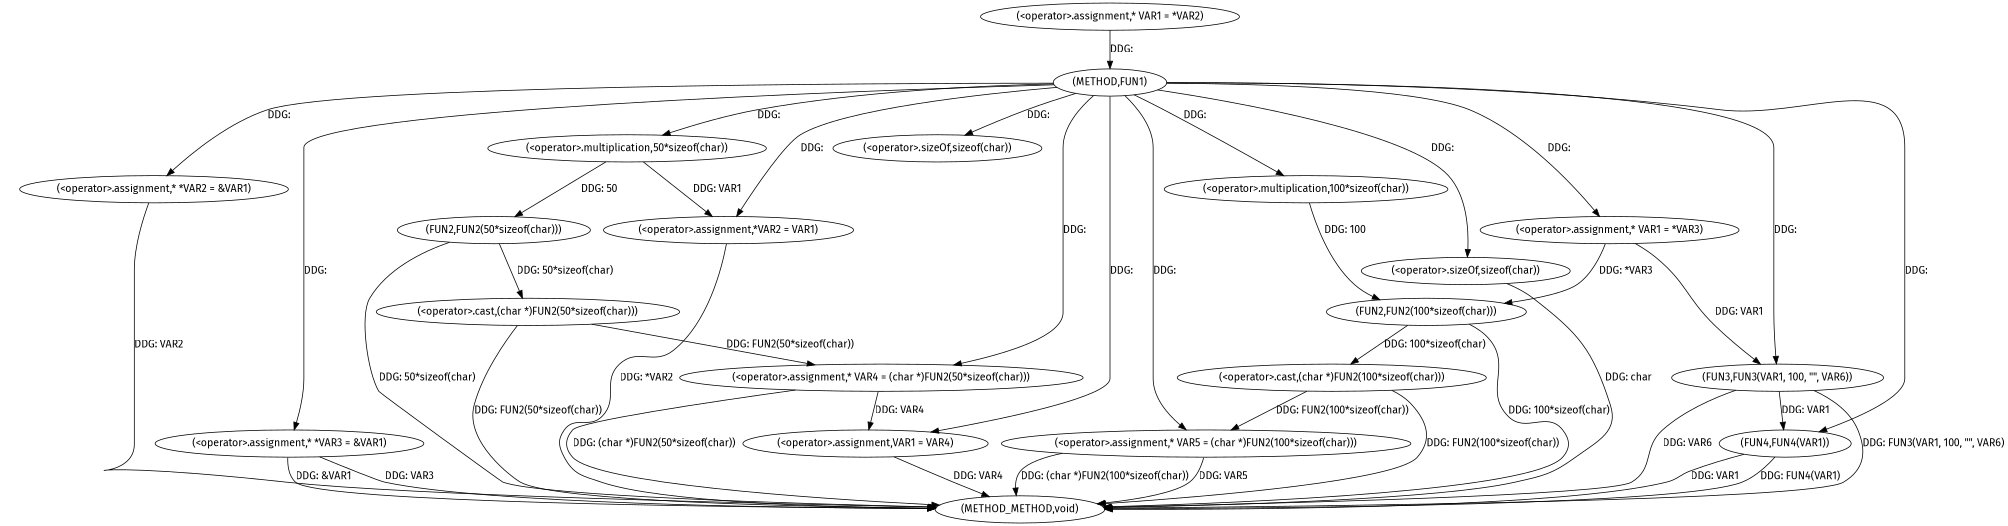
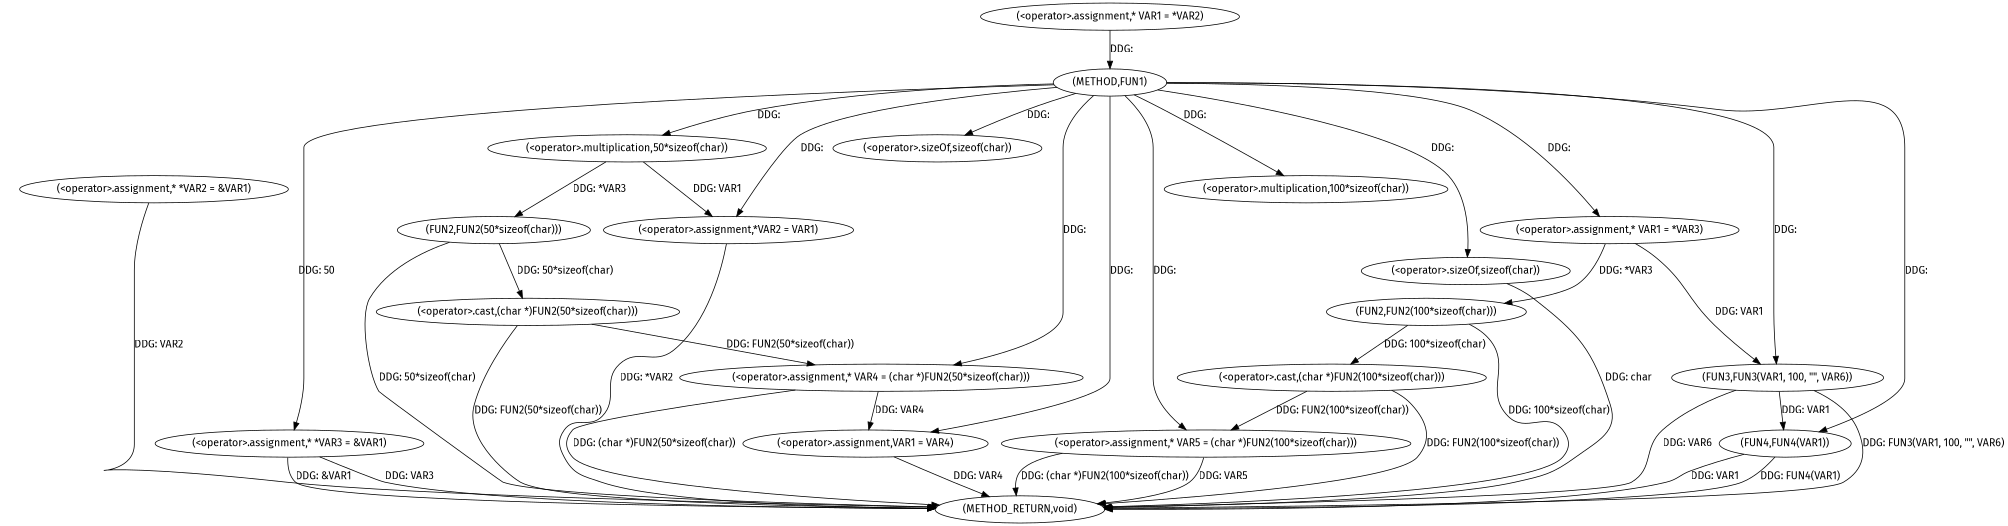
edge "(METHOD,FUN1)" -> "(<operator>.assignment,* *VAR2 = &VAR1)": removed, label "DDG:"
edge "(<operator>.multiplication,50*sizeof(char))" -> "(FUN2,FUN2(50*sizeof(char)))": label "DDG: 50" -> "DDG: *VAR3"
edge "(<operator>.multiplication,100*sizeof(char))" -> "(FUN2,FUN2(100*sizeof(char)))": removed, label "DDG: 100"
edge "(METHOD,FUN1)" -> "(<operator>.assignment,* *VAR3 = &VAR1)": label "DDG: " -> "DDG: 50"
node "(METHOD_METHOD,void)": label "(METHOD_METHOD,void)" -> "(METHOD_RETURN,void)"
